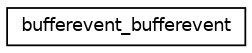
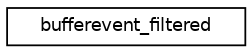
node "bufferevent_bufferevent": label "bufferevent_bufferevent" -> "bufferevent_filtered"
